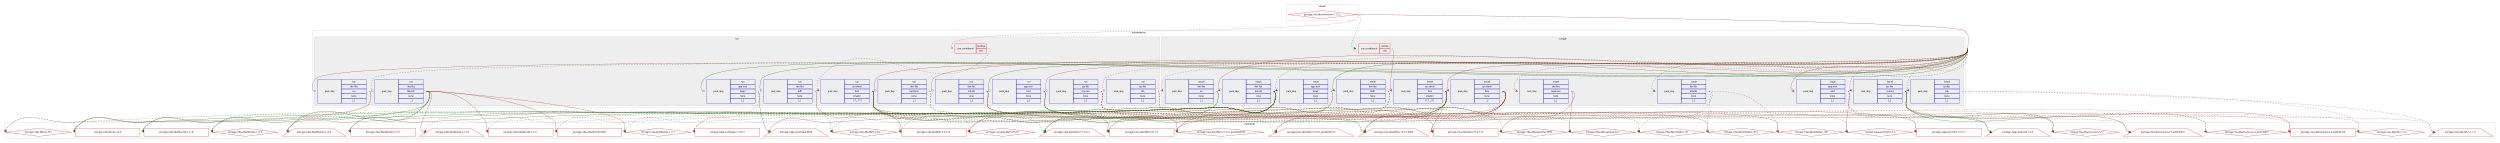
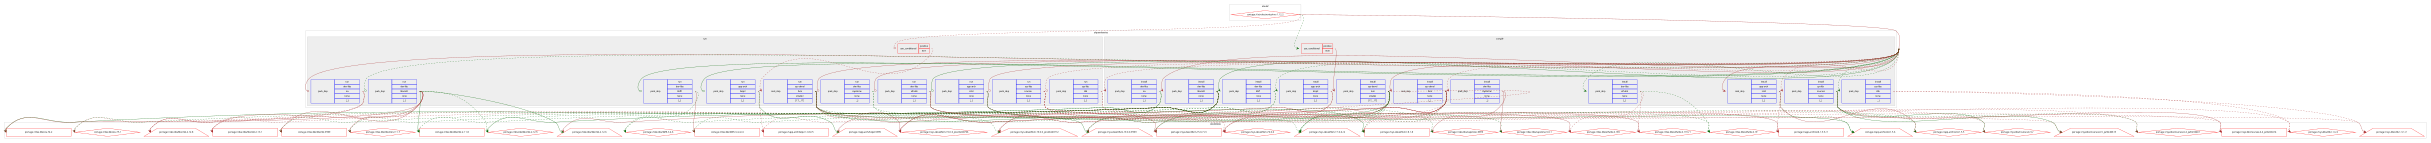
node "portage://dev-libs/libxml2-2.12.7": removed
